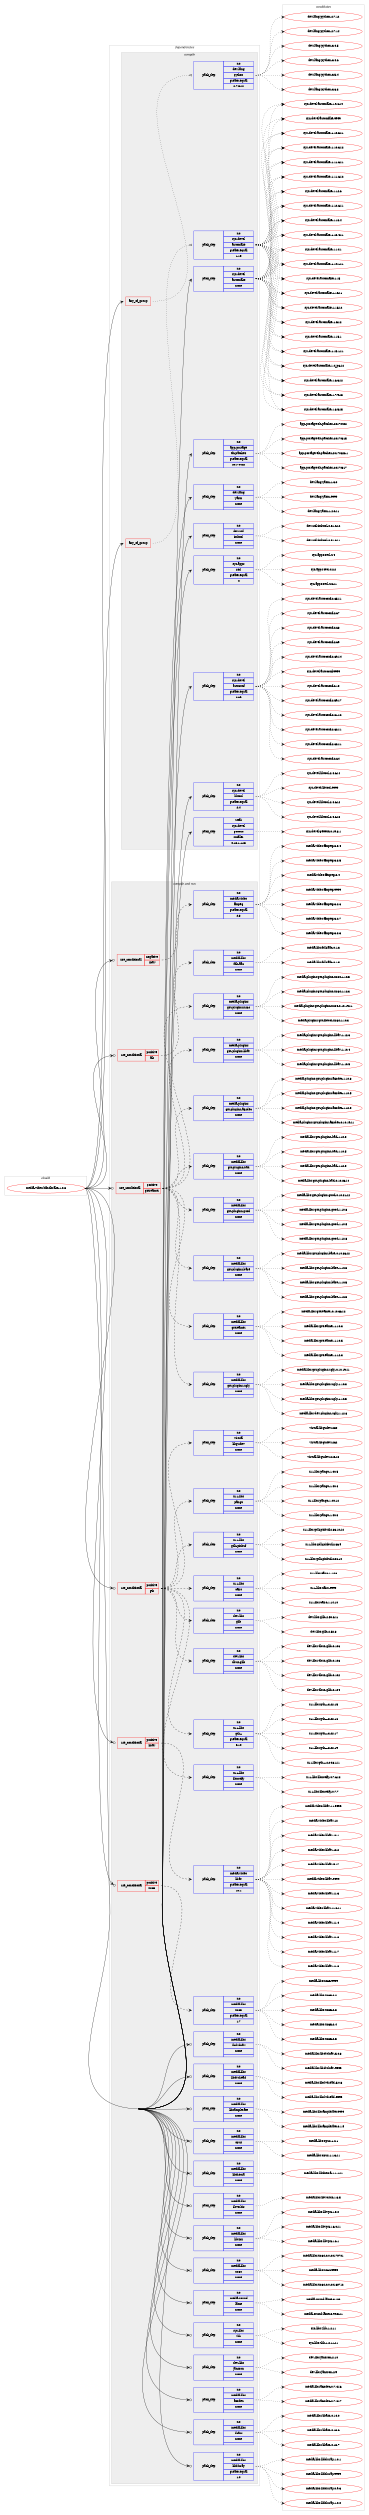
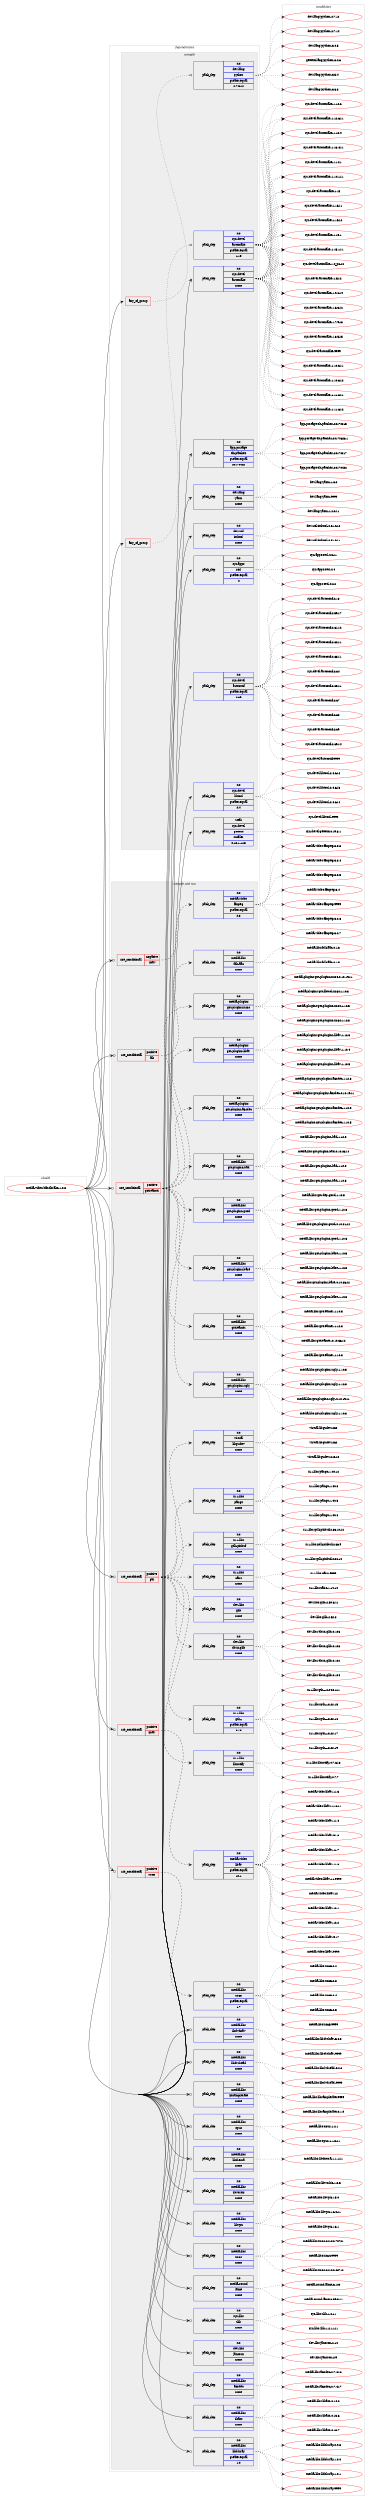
node "dev-lang/python-3.4.6": label "dev-lang/python-3.4.6" -> "gettext-lang/python-3.4.6"
node "media-libs/gst-plugins-good-1.10.5": label "media-libs/gst-plugins-good-1.10.5" -> "media-libs/gst-dep-good-1.10.5"
node "media-libs/dev-plugins-ugly-1.12.3": label "media-libs/dev-plugins-ugly-1.12.3" -> "media-libs/gst-plugins-ugly-1.12.3"
node "x11-libs/cairo-1.14.8": removed
node "media-video/libav-11.6": label "media-video/libav-11.6" -> "media-video/libav-51.6"
